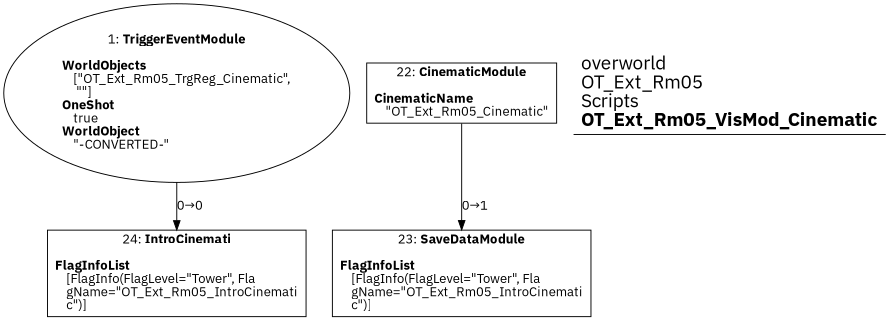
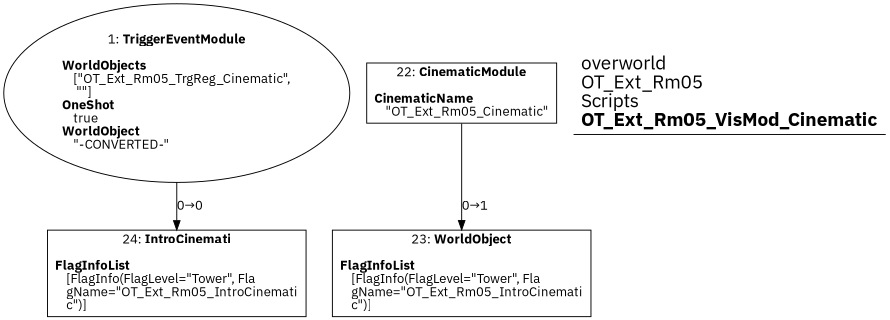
node "23:": text "SaveDataModule" -> "WorldObject"
